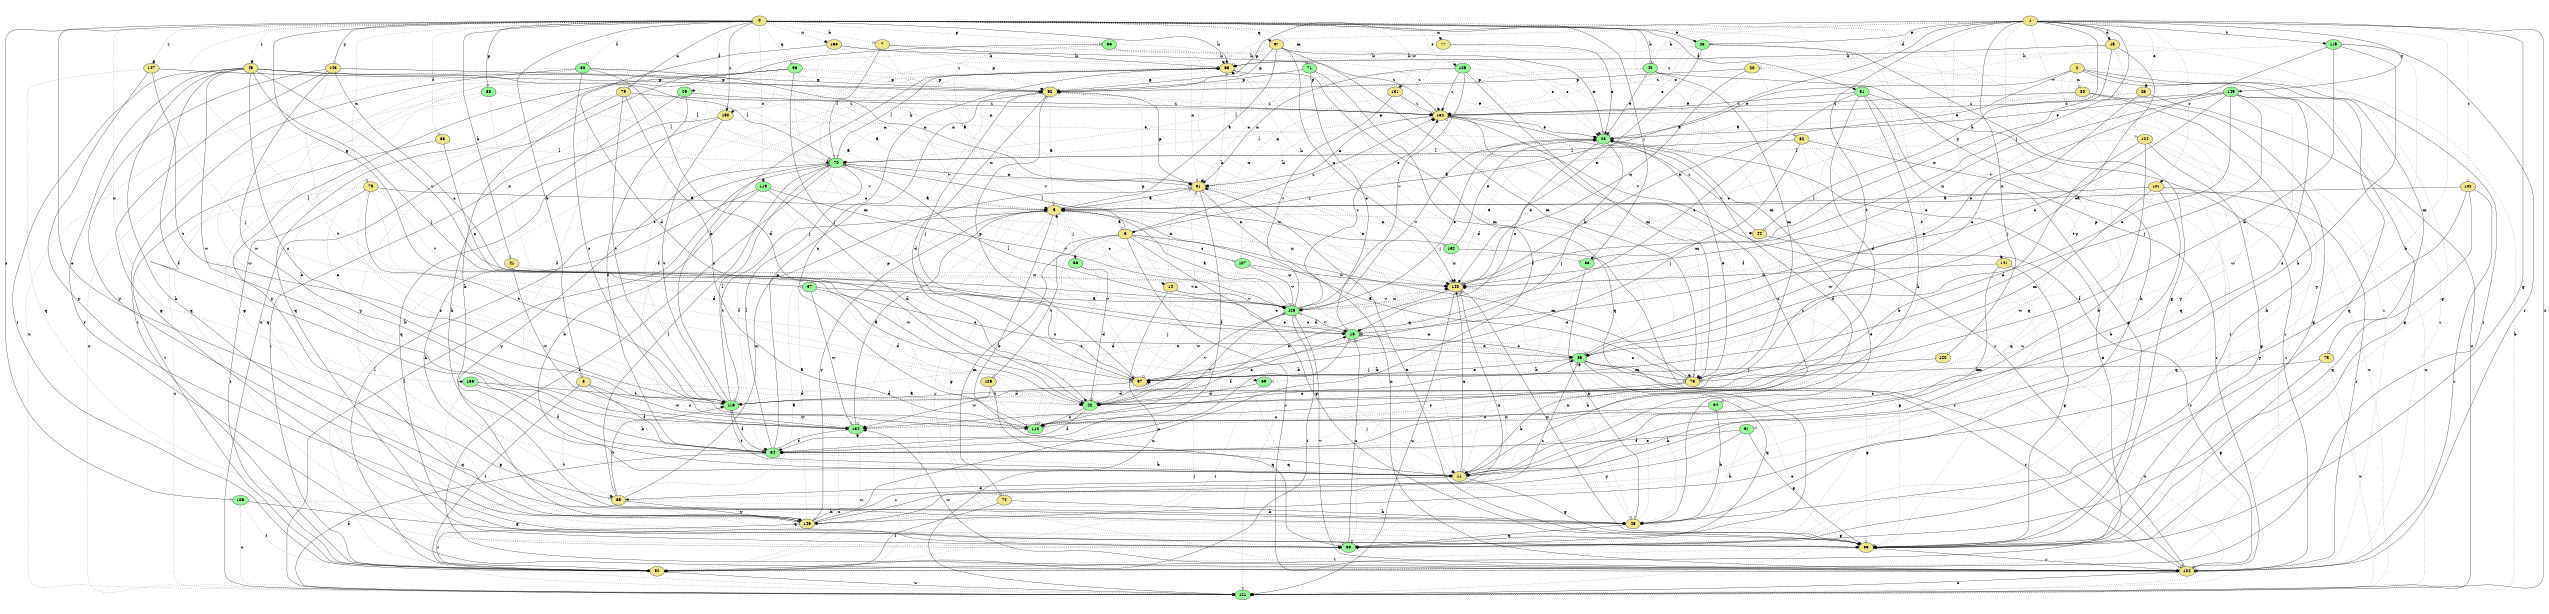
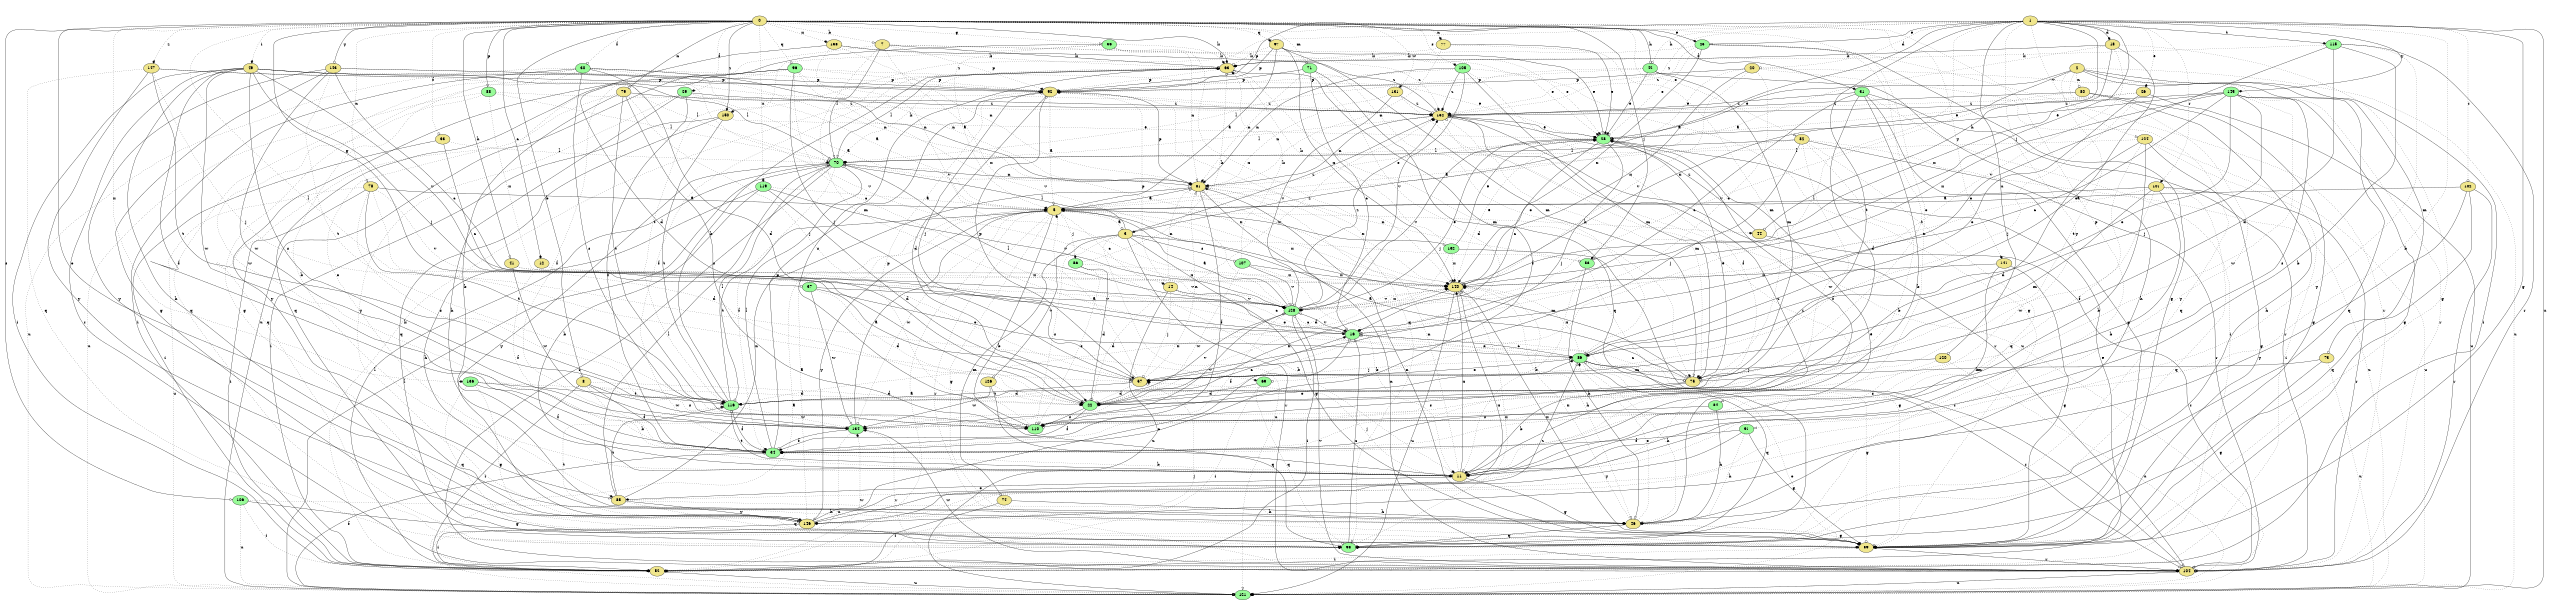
edge "3" -> "107": arrowhead onormal -> odot
node "12": added
edge "2" -> "121": label "b" -> "u"
